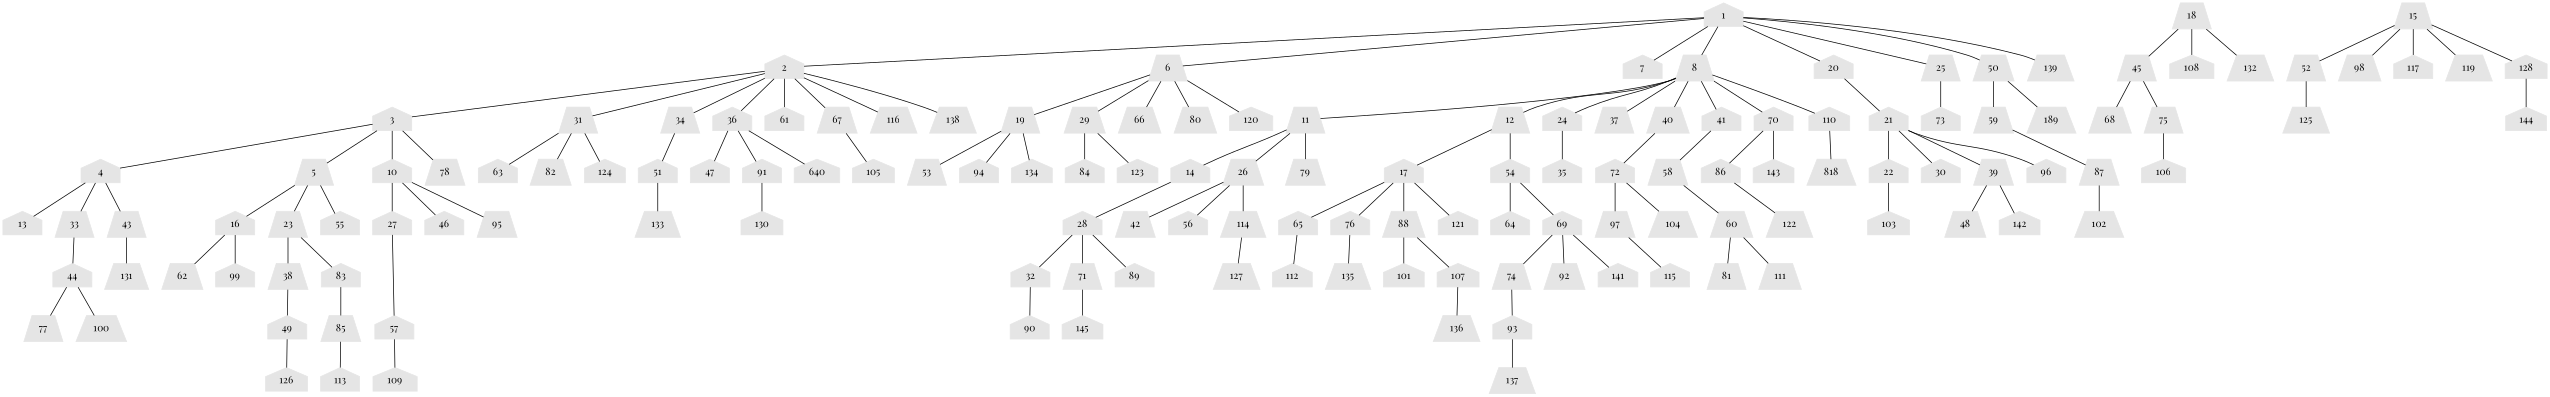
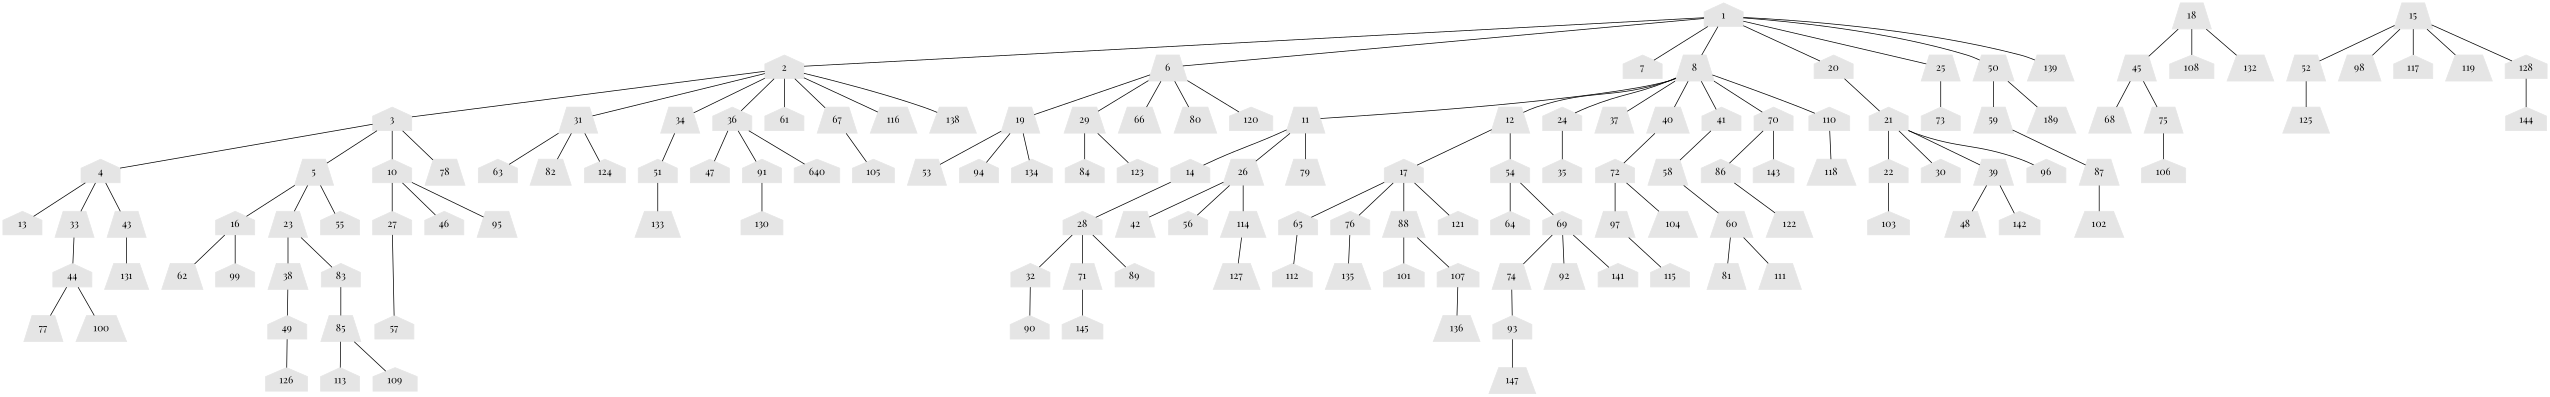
node "818": label "818" -> "118"
edge "57" -- "109": now "85" -- "109"
node "137": label "137" -> "147"
